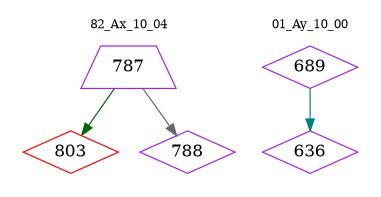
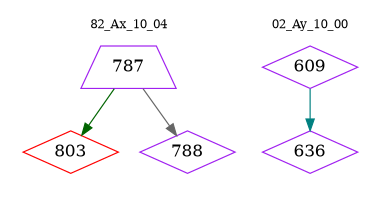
cluster "01_Ay_10_00": label "01_Ay_10_00" -> "02_Ay_10_00"
node "689": label "689" -> "609"
